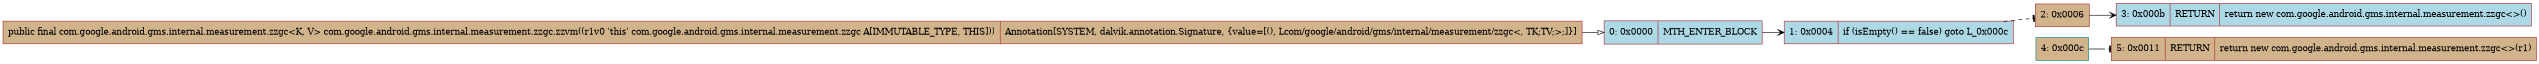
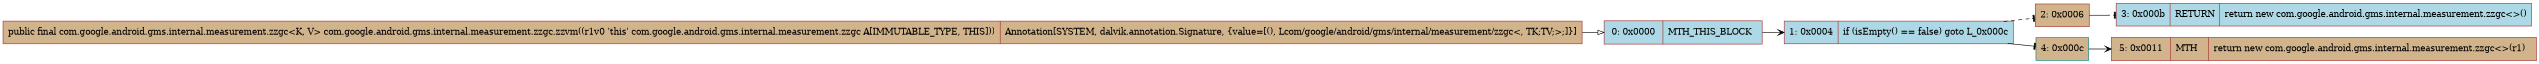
edge "2: 0x0006" -> "3: 0x000b": arrowhead vee -> tee
node "0: 0x0000": text "MTH_ENTER_BLOCK" -> "MTH_THIS_BLOCK"
edge "1: 0x0004" -> "4: 0x000c": added
edge "4: 0x000c" -> "5: 0x0011": arrowhead tee -> vee
node "5: 0x0011": text "RETURN" -> "MTH"
